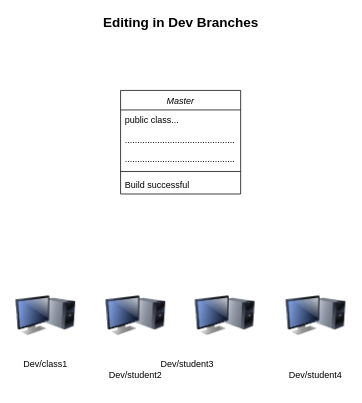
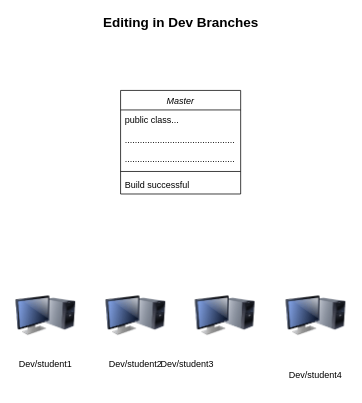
node "Dev/class1": label "Dev/class1" -> "Dev/student1"
node "Dev/student2": moved (135, 375) -> (135, 364)
